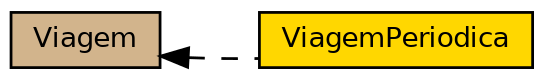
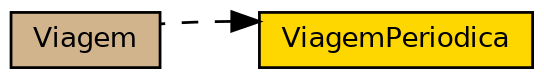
edge "ViagemPeriodica" -> "Viagem": reversed
